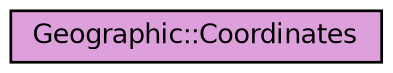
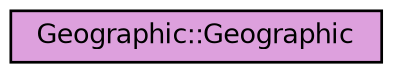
node "Geographic::Coordinates": label "Geographic::Coordinates" -> "Geographic::Geographic"
